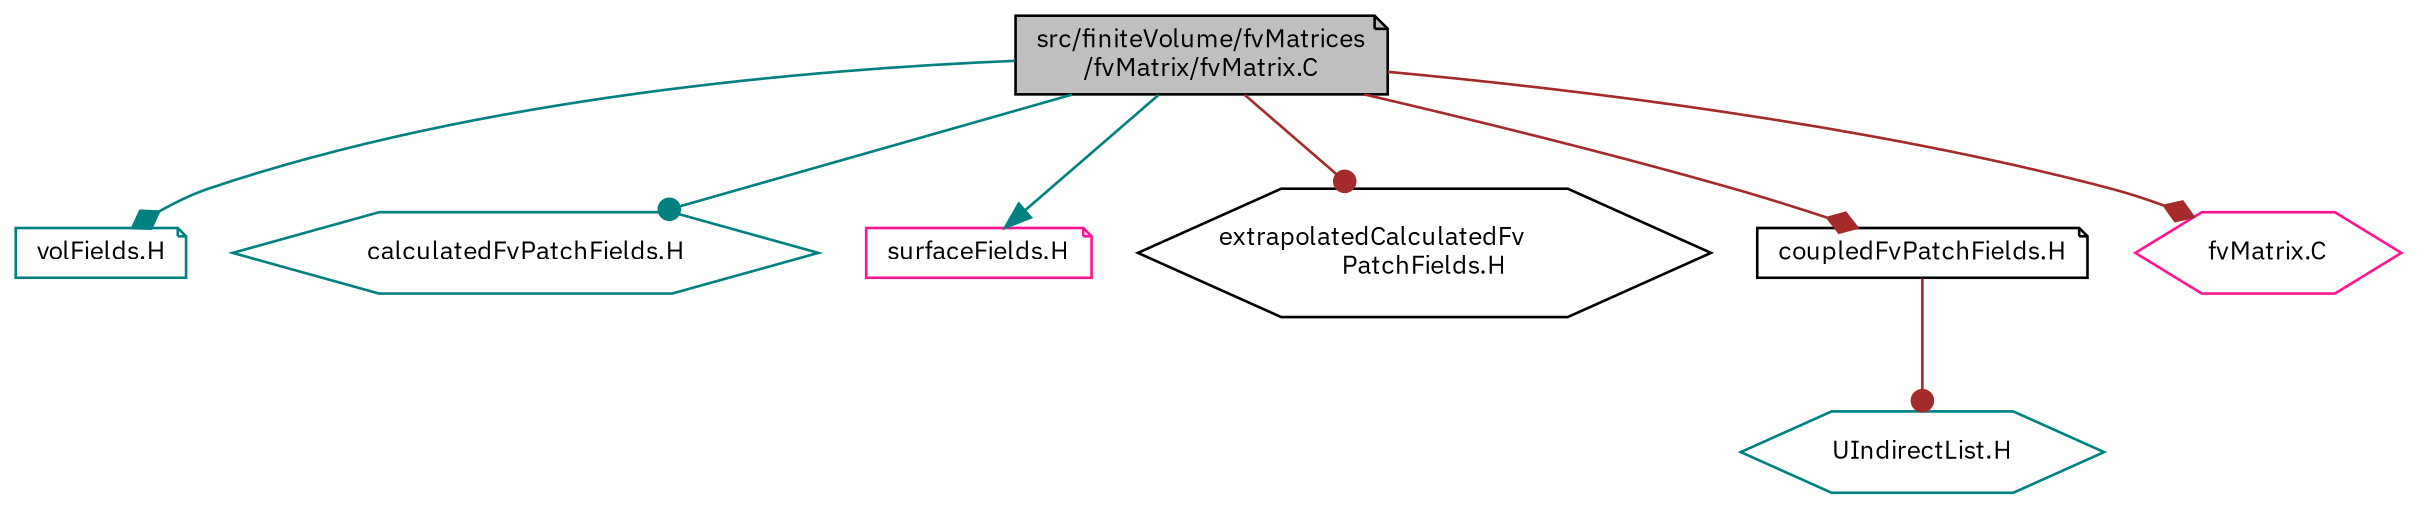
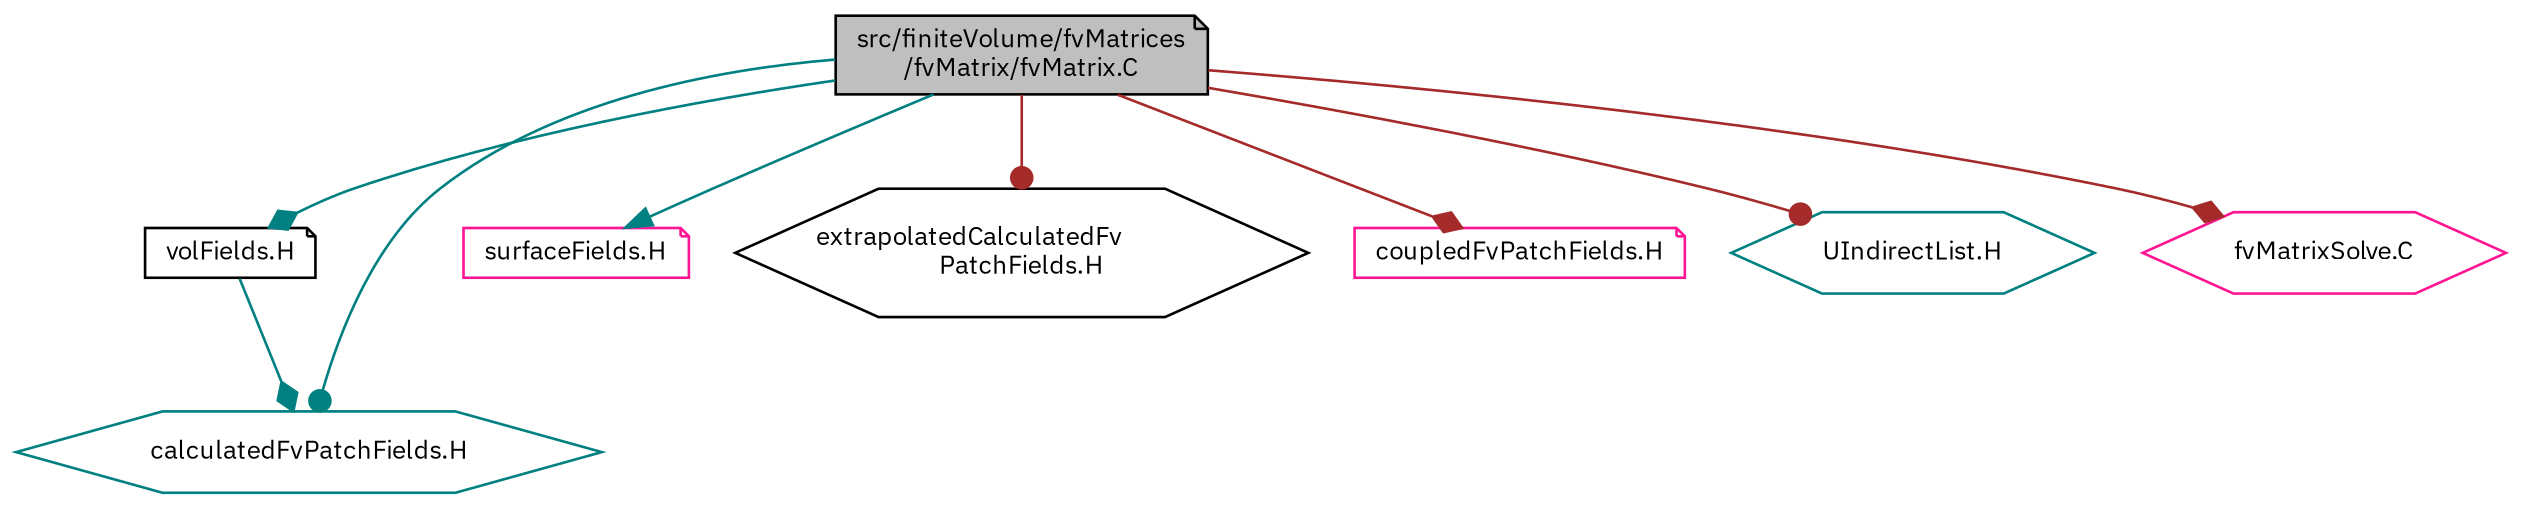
node "volFields.H": color teal -> black
node "coupledFvPatchFields.H": color black -> deeppink
node "fvMatrix.C": label "fvMatrix.C" -> "fvMatrixSolve.C"
edge "volFields.H" -> "calculatedFvPatchFields.H": added
edge "coupledFvPatchFields.H" -> "UIndirectList.H": now "src/finiteVolume/fvMatrices /fvMatrix/fvMatrix.C" -> "UIndirectList.H"
